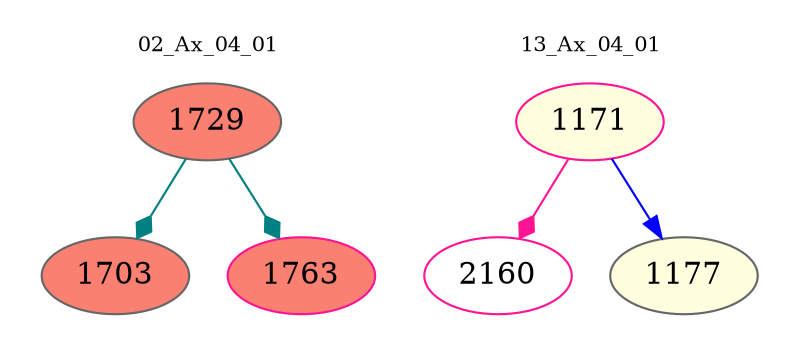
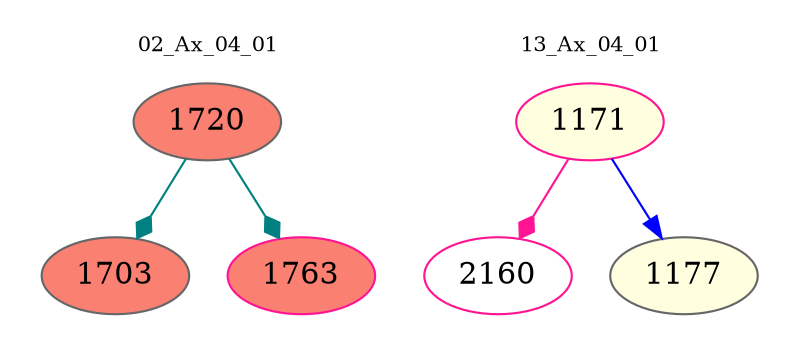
node "1729": label "1729" -> "1720"
